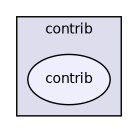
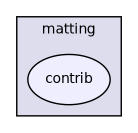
cluster "contrib": label "contrib" -> "matting"
